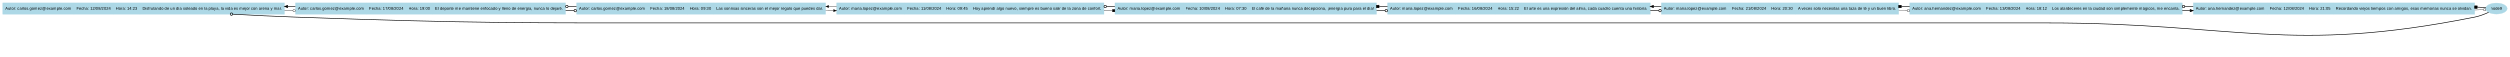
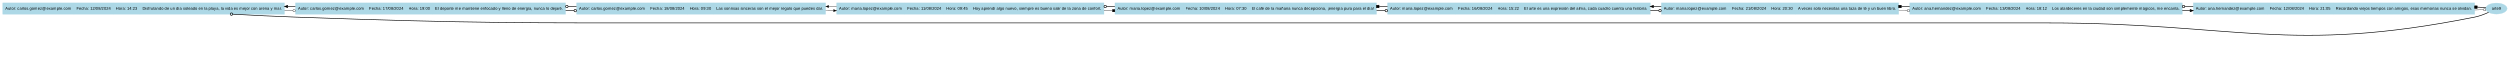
node "node9": label "node9" -> "arte9"
